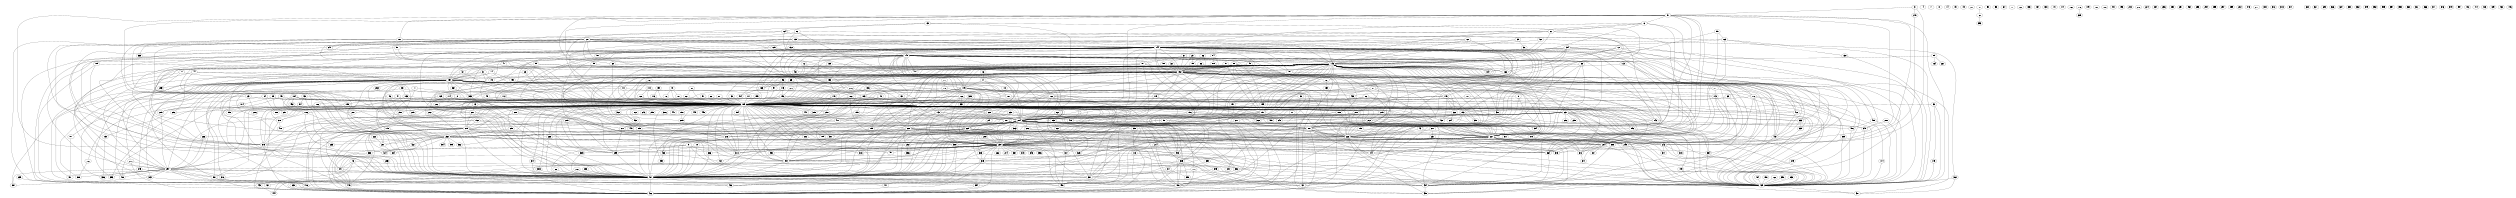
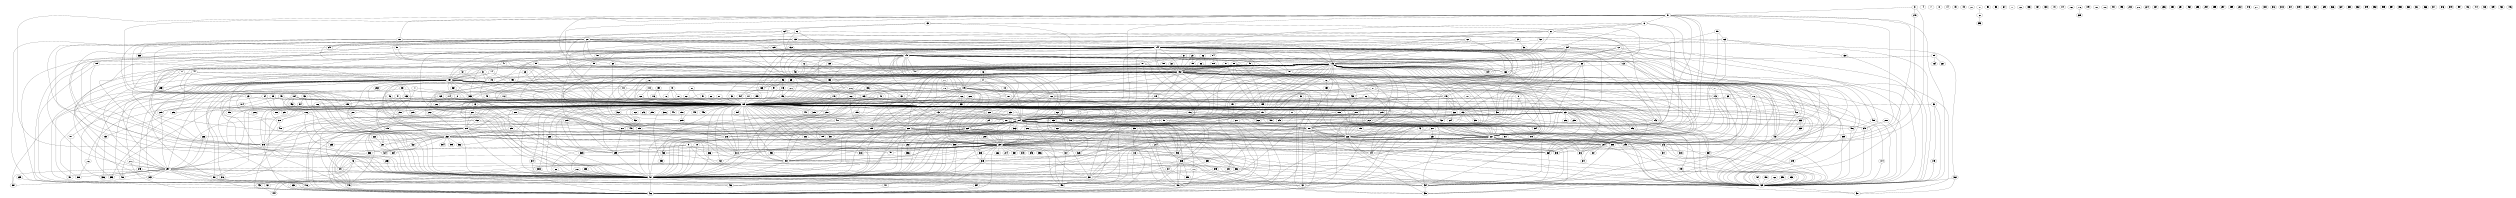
node "319": added
node "328": label "328" -> "828"
